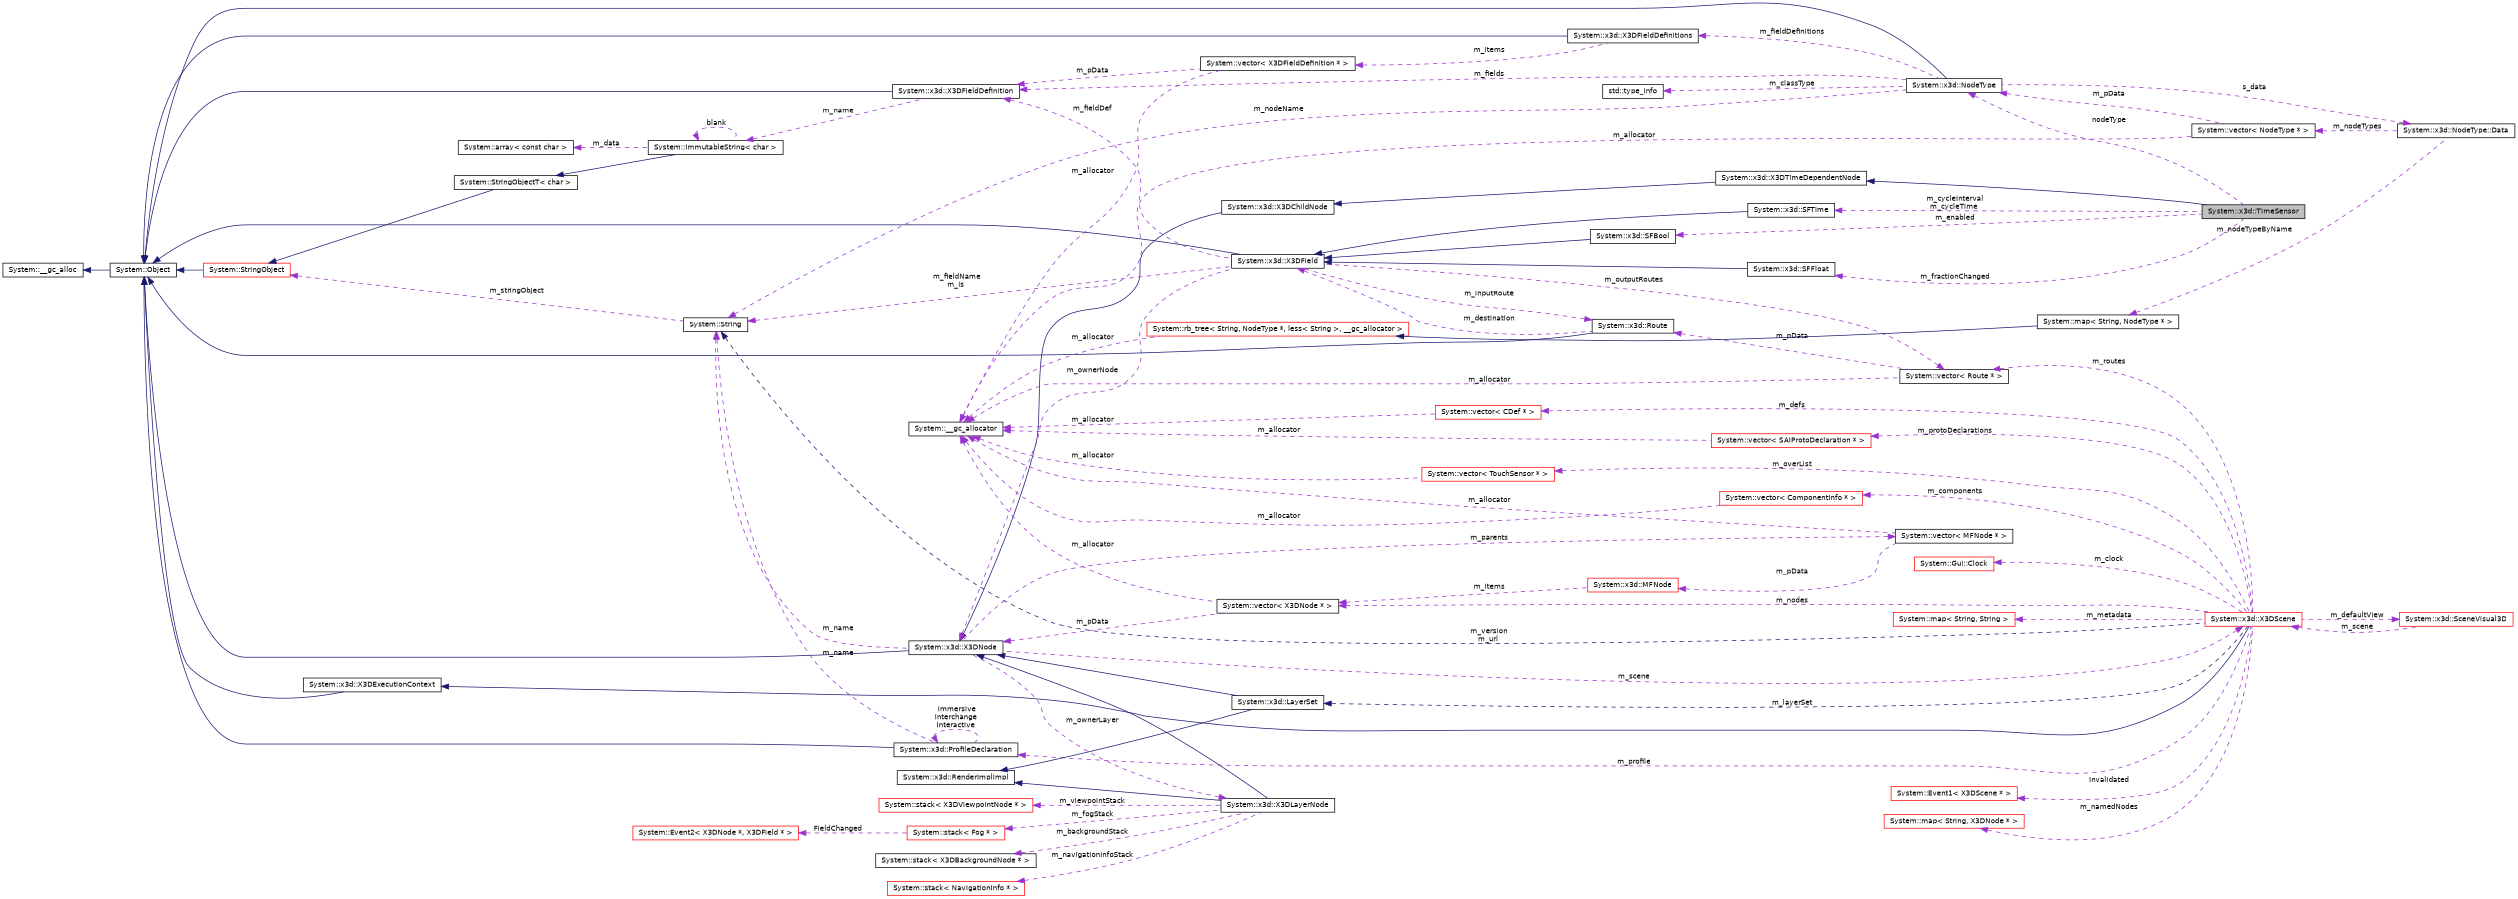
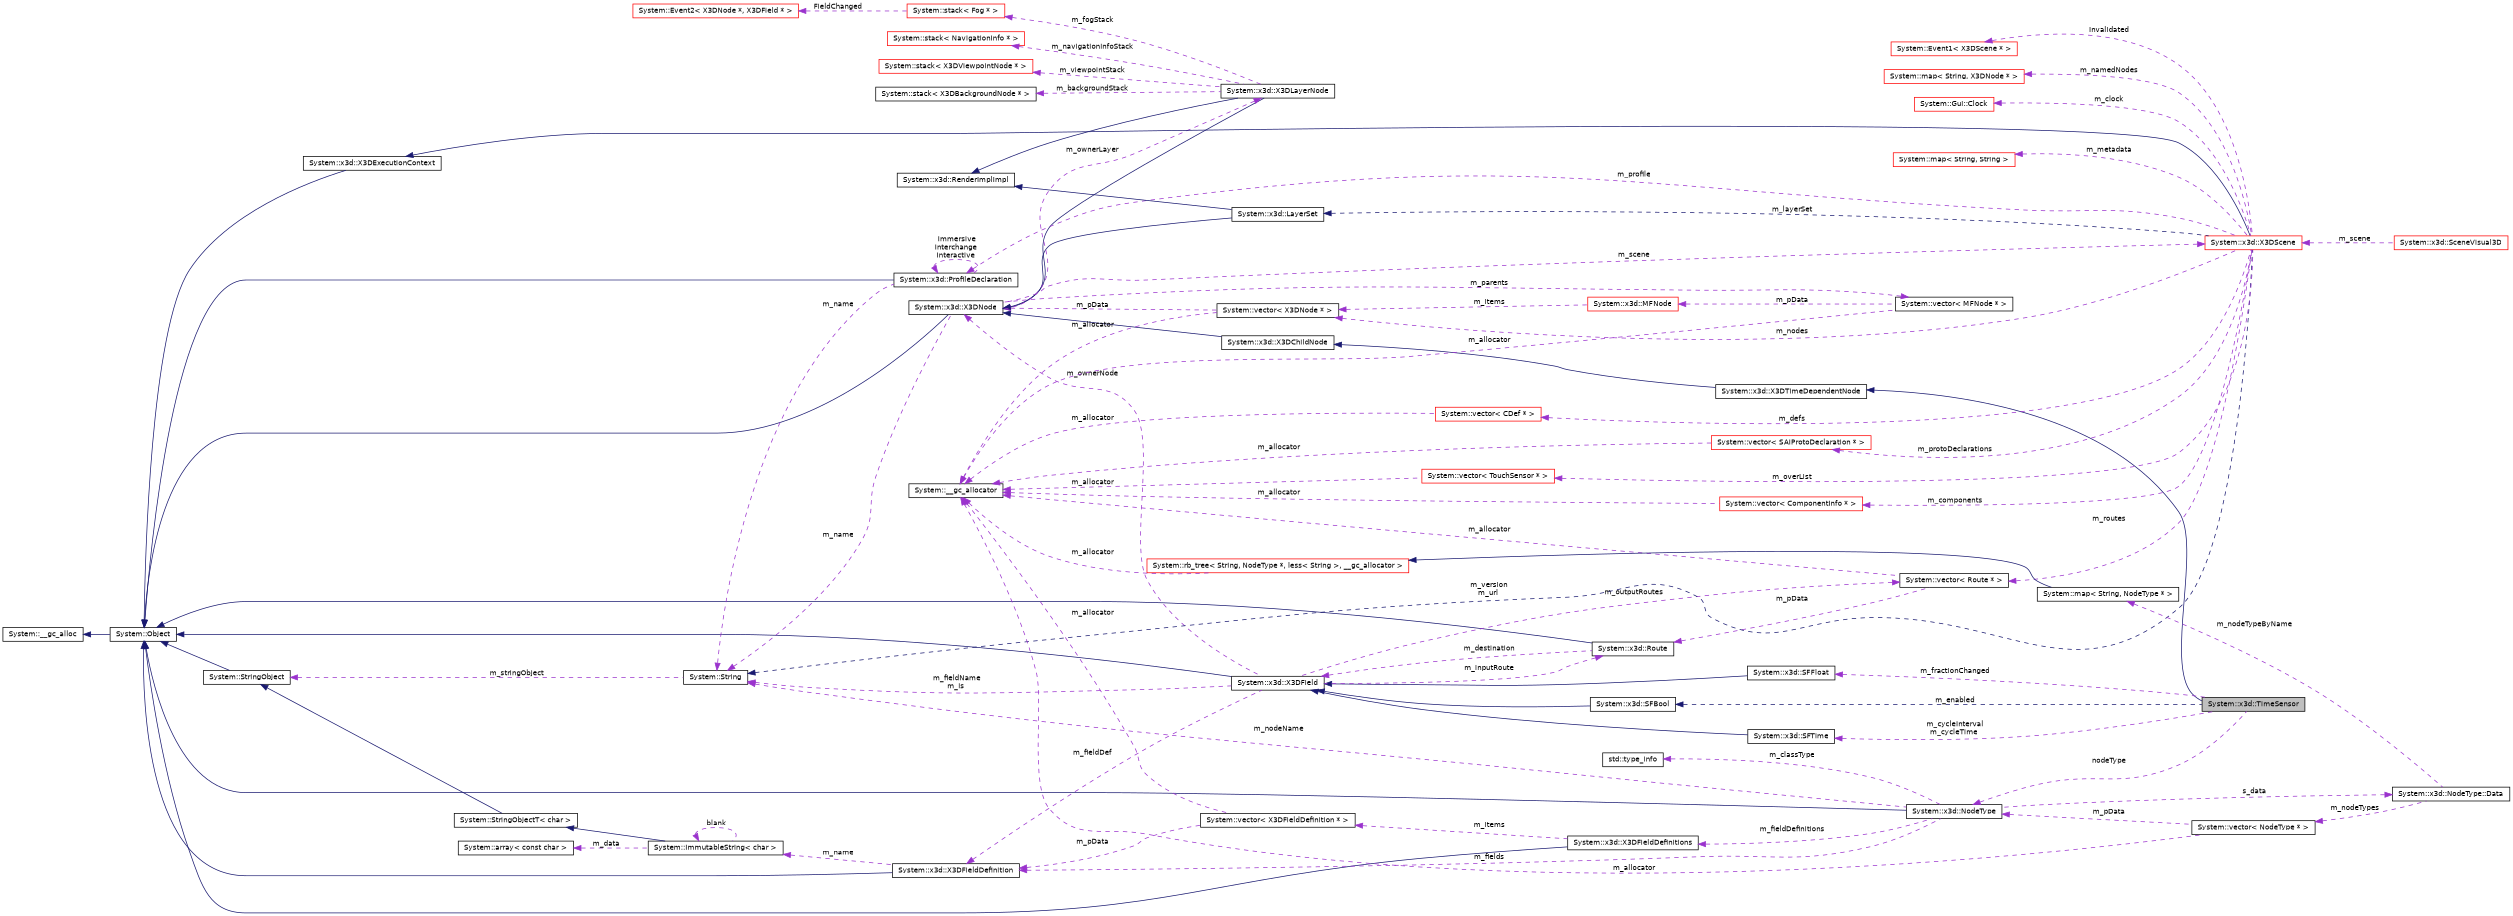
edge "System::x3d::TimeSensor" -> "System::x3d::SFBool": color darkorchid3 -> midnightblue
node "System::StringObject": color red -> black
edge "System::x3d::X3DScene" -> "System::x3d::SceneVisual3D": removed, label "m_defaultView"
